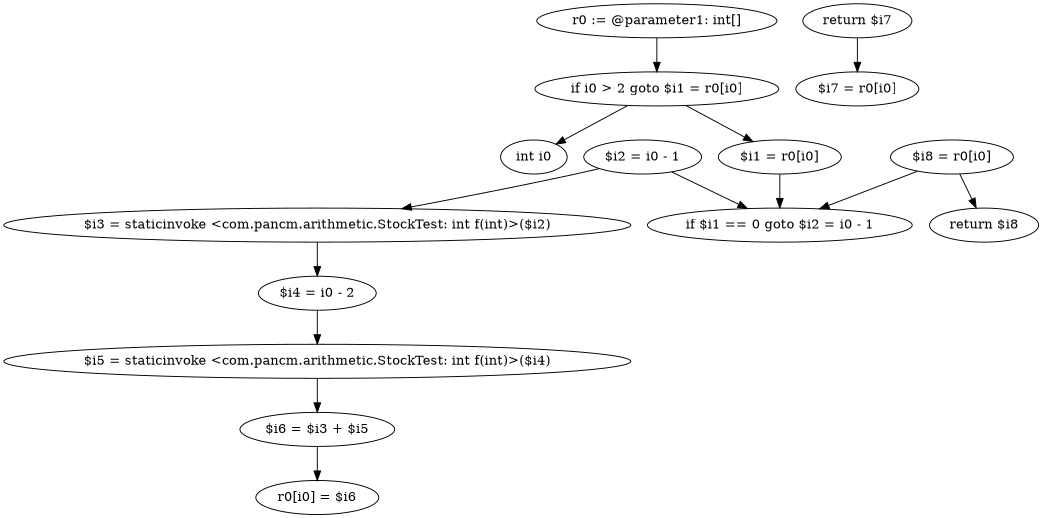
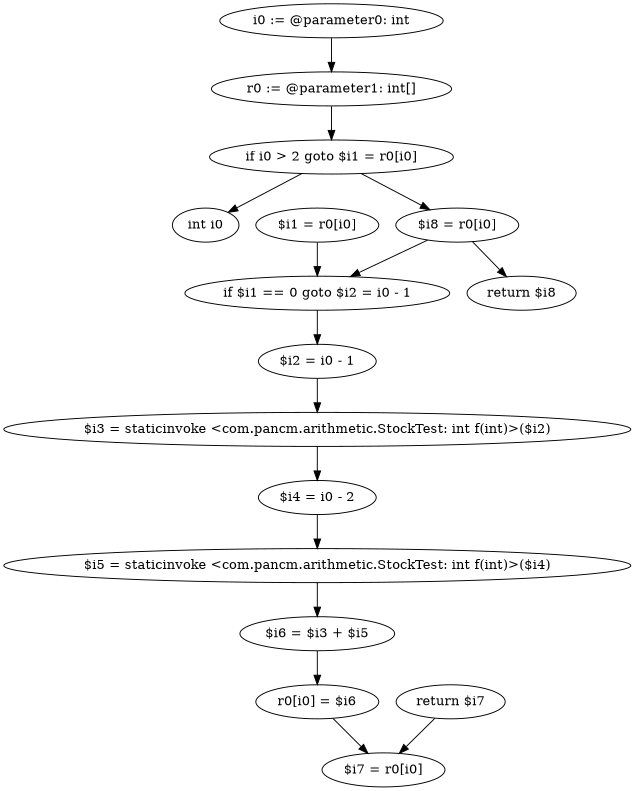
node "i0 := @parameter0: int": added
edge "if i0 > 2 goto $i1 = r0[i0]" -> "$i1 = r0[i0]": now "if i0 > 2 goto $i1 = r0[i0]" -> "$i8 = r0[i0]"
edge "$i2 = i0 - 1" -> "if $i1 == 0 goto $i2 = i0 - 1": reversed
edge "r0[i0] = $i6" -> "$i7 = r0[i0]": added
